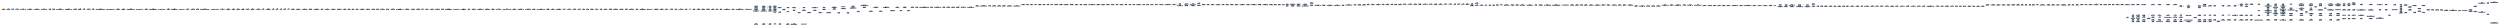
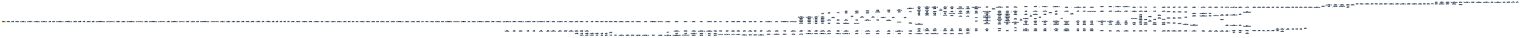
node "0x0044fab1 movl %esp, %ebp": removed
